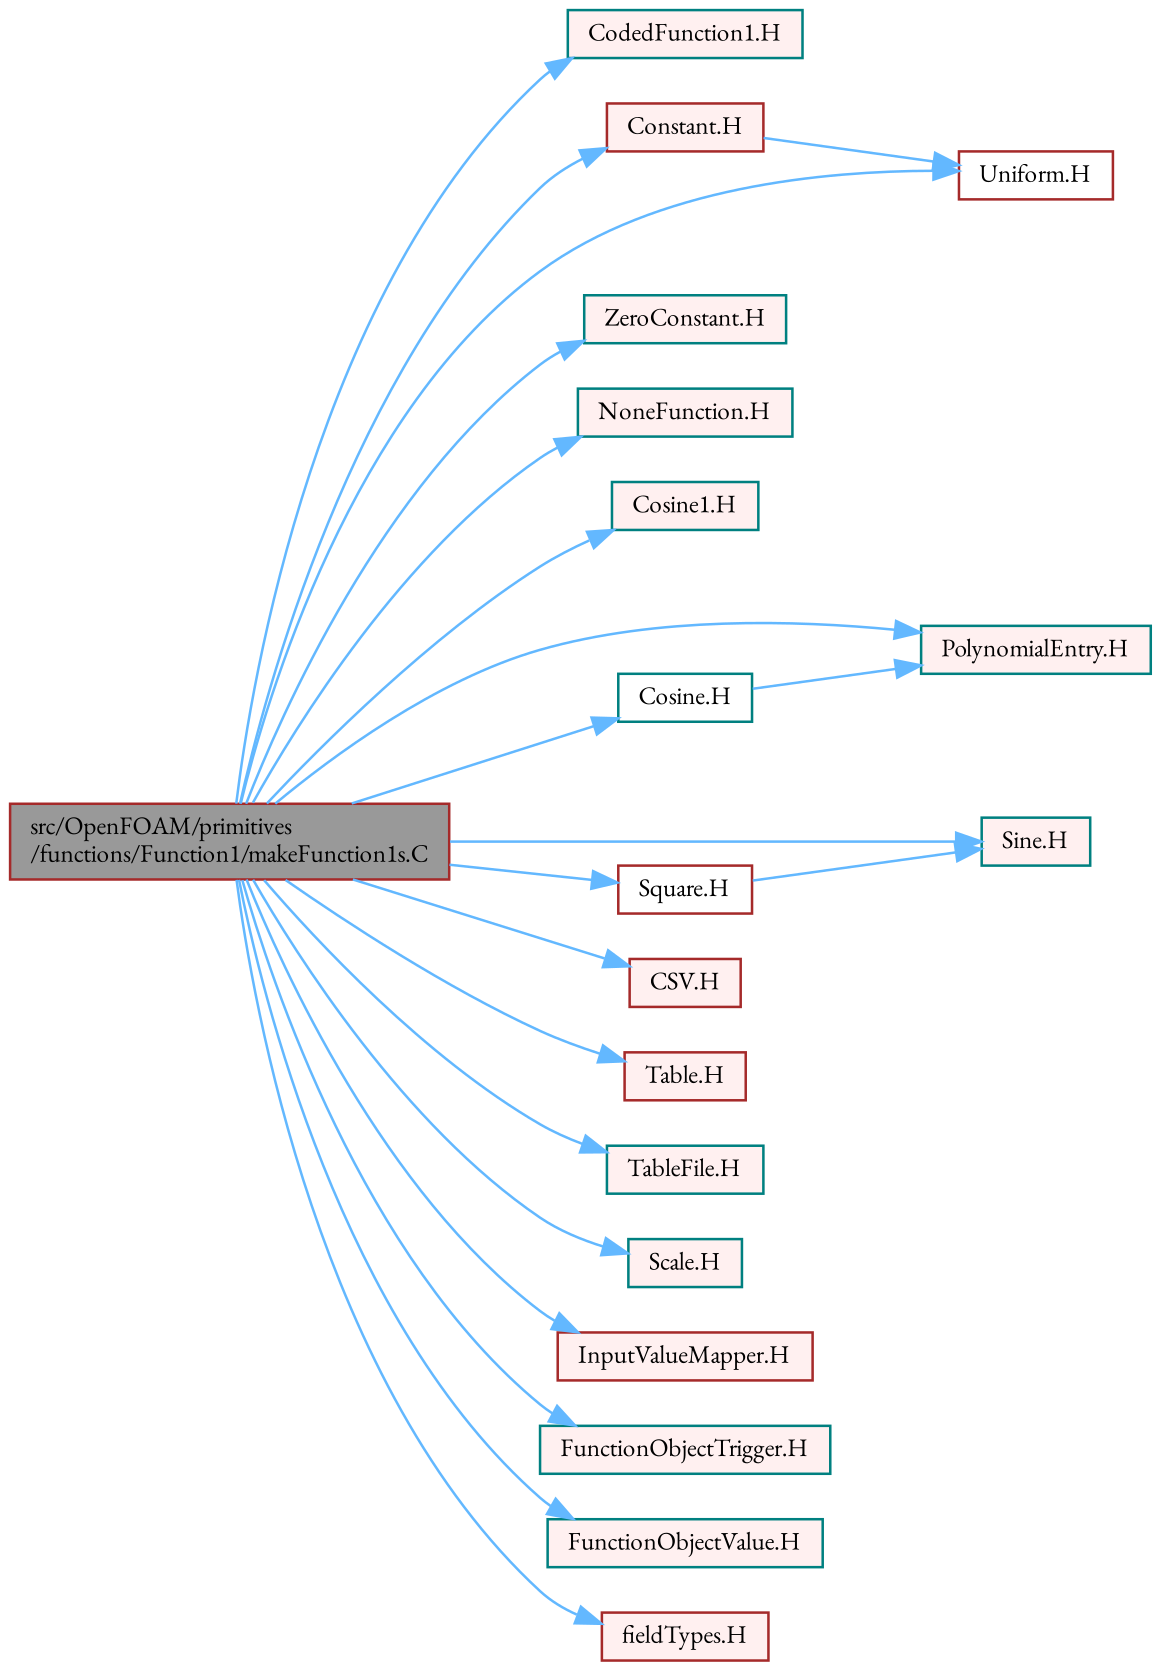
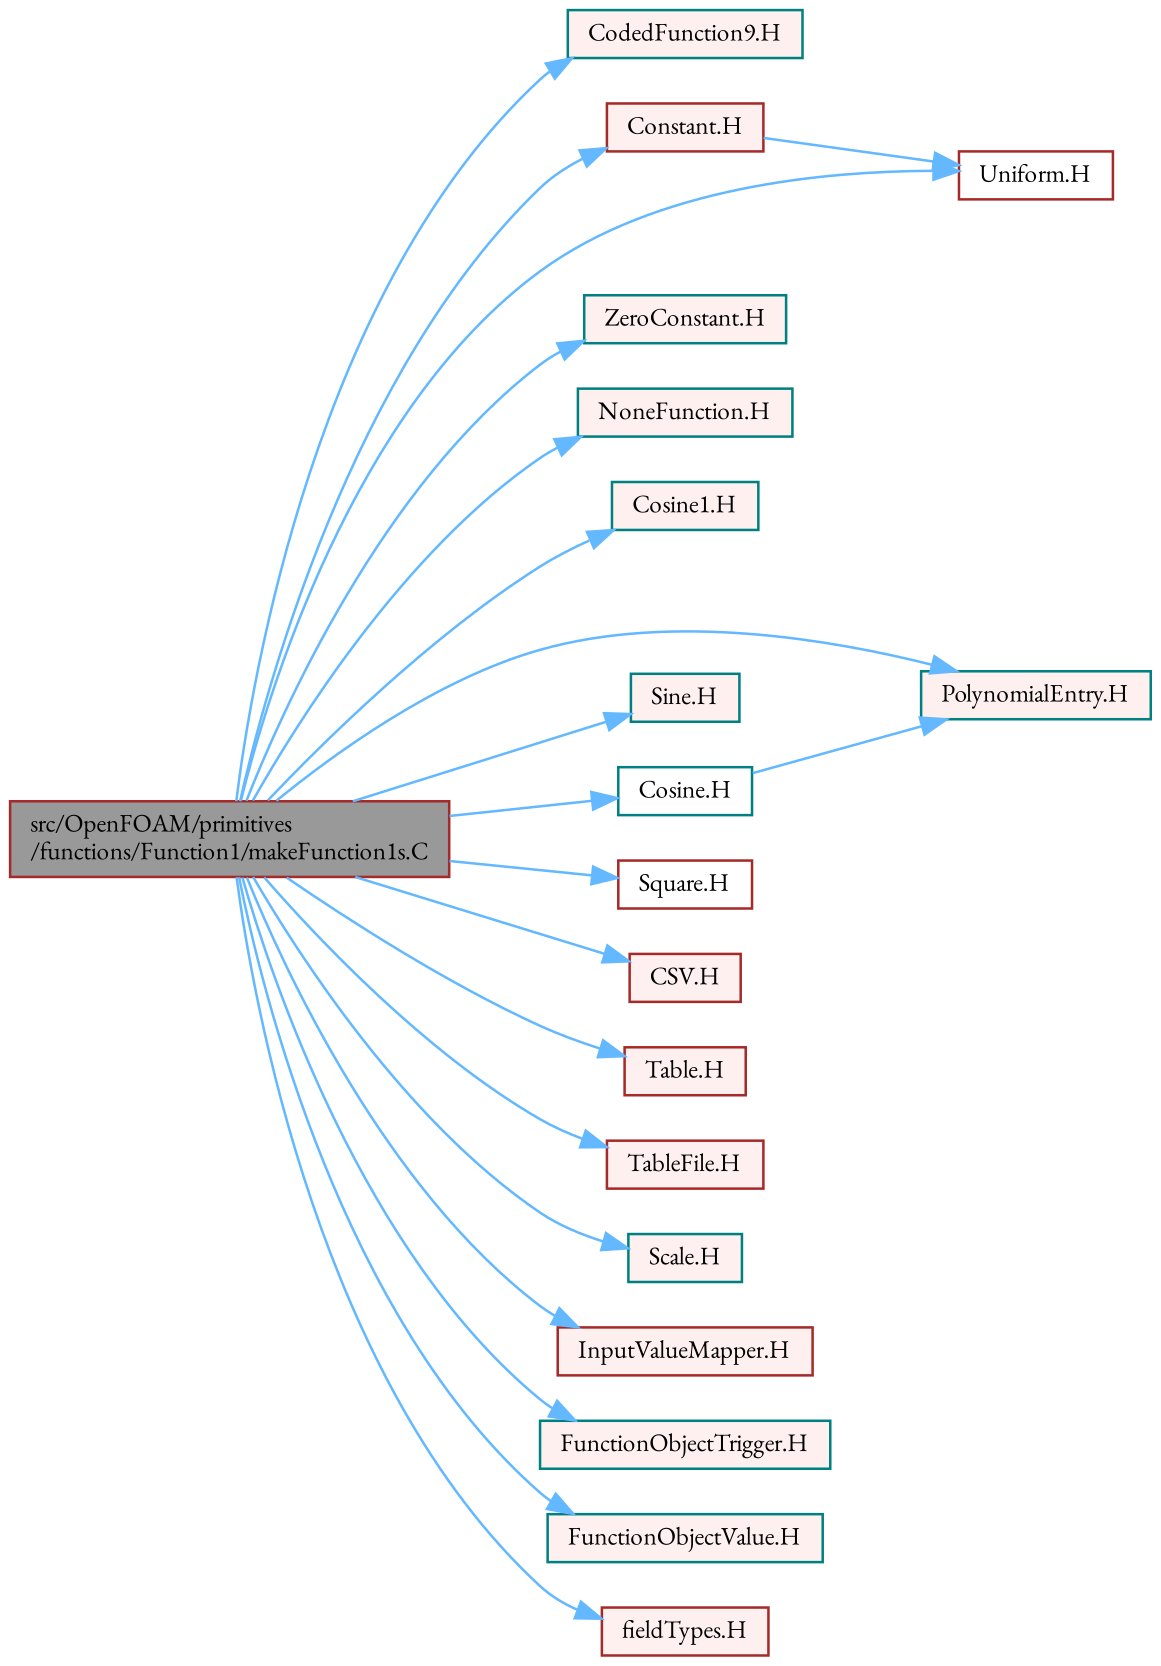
node "CodedFunction1.H": label "CodedFunction1.H" -> "CodedFunction9.H"
edge "Square.H" -> "Sine.H": removed
node "TableFile.H": color teal -> brown
